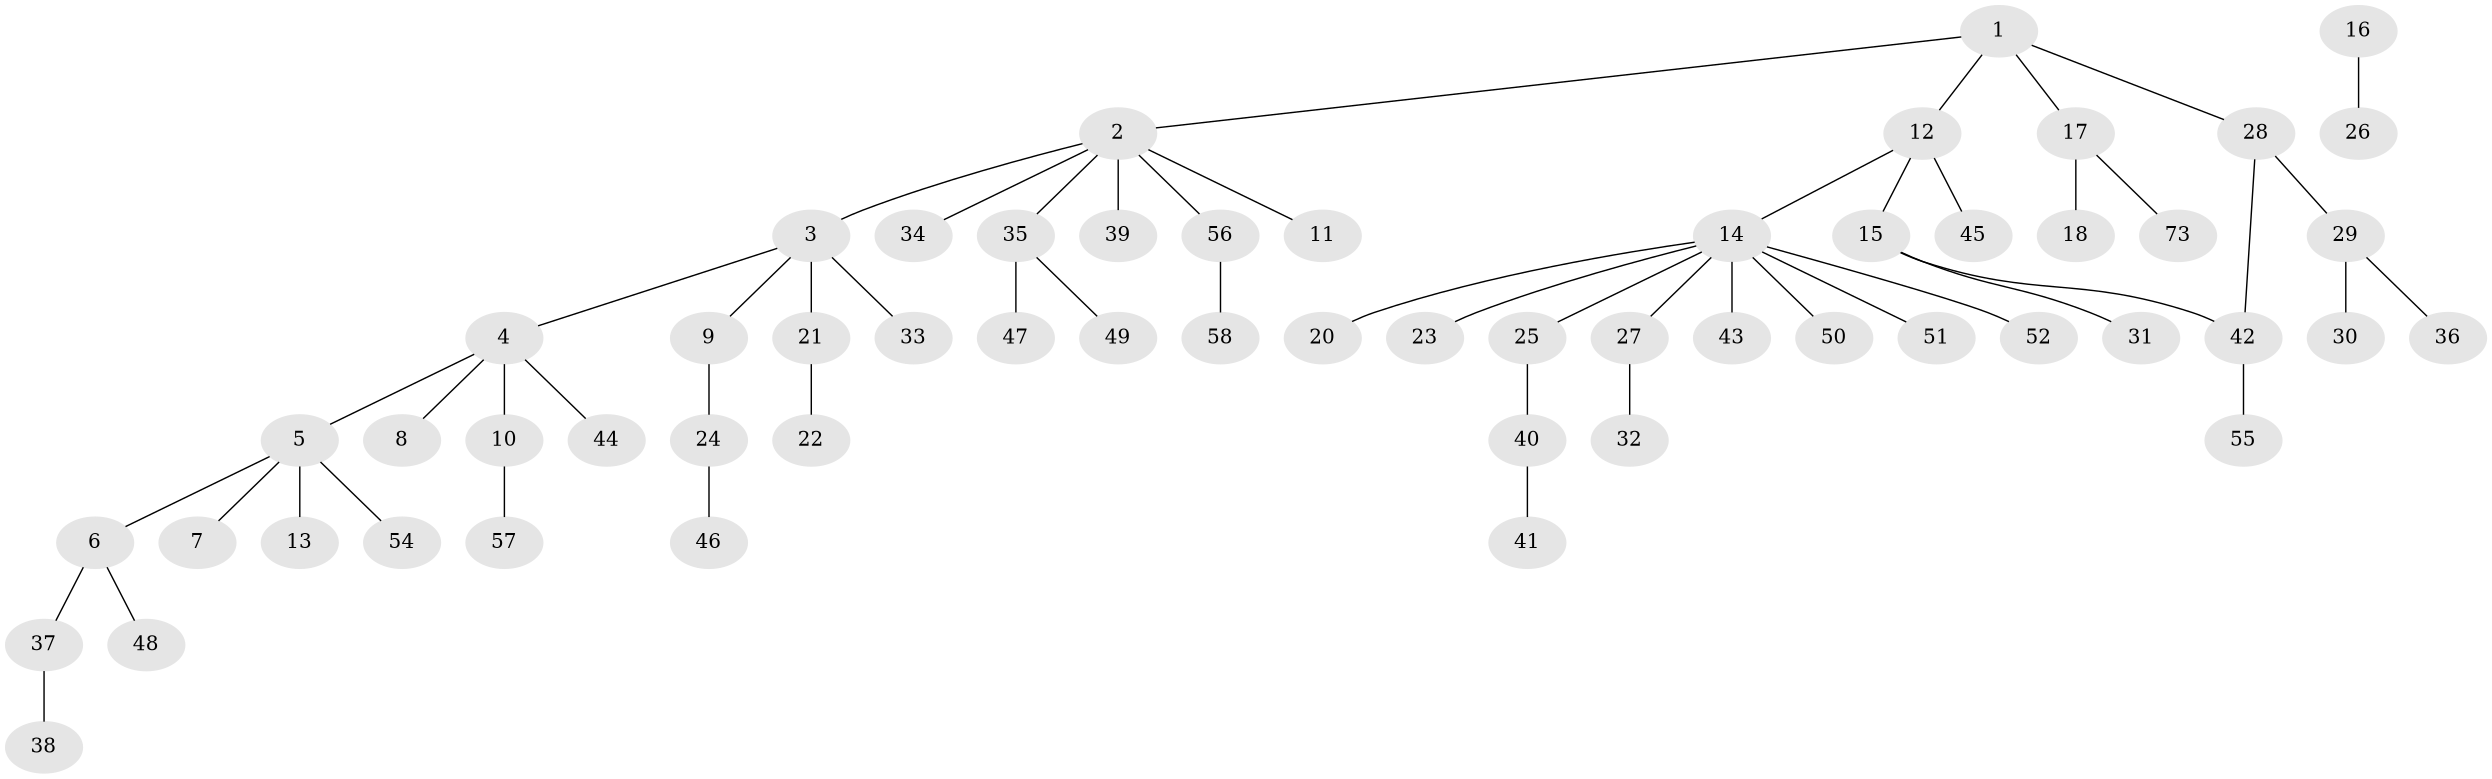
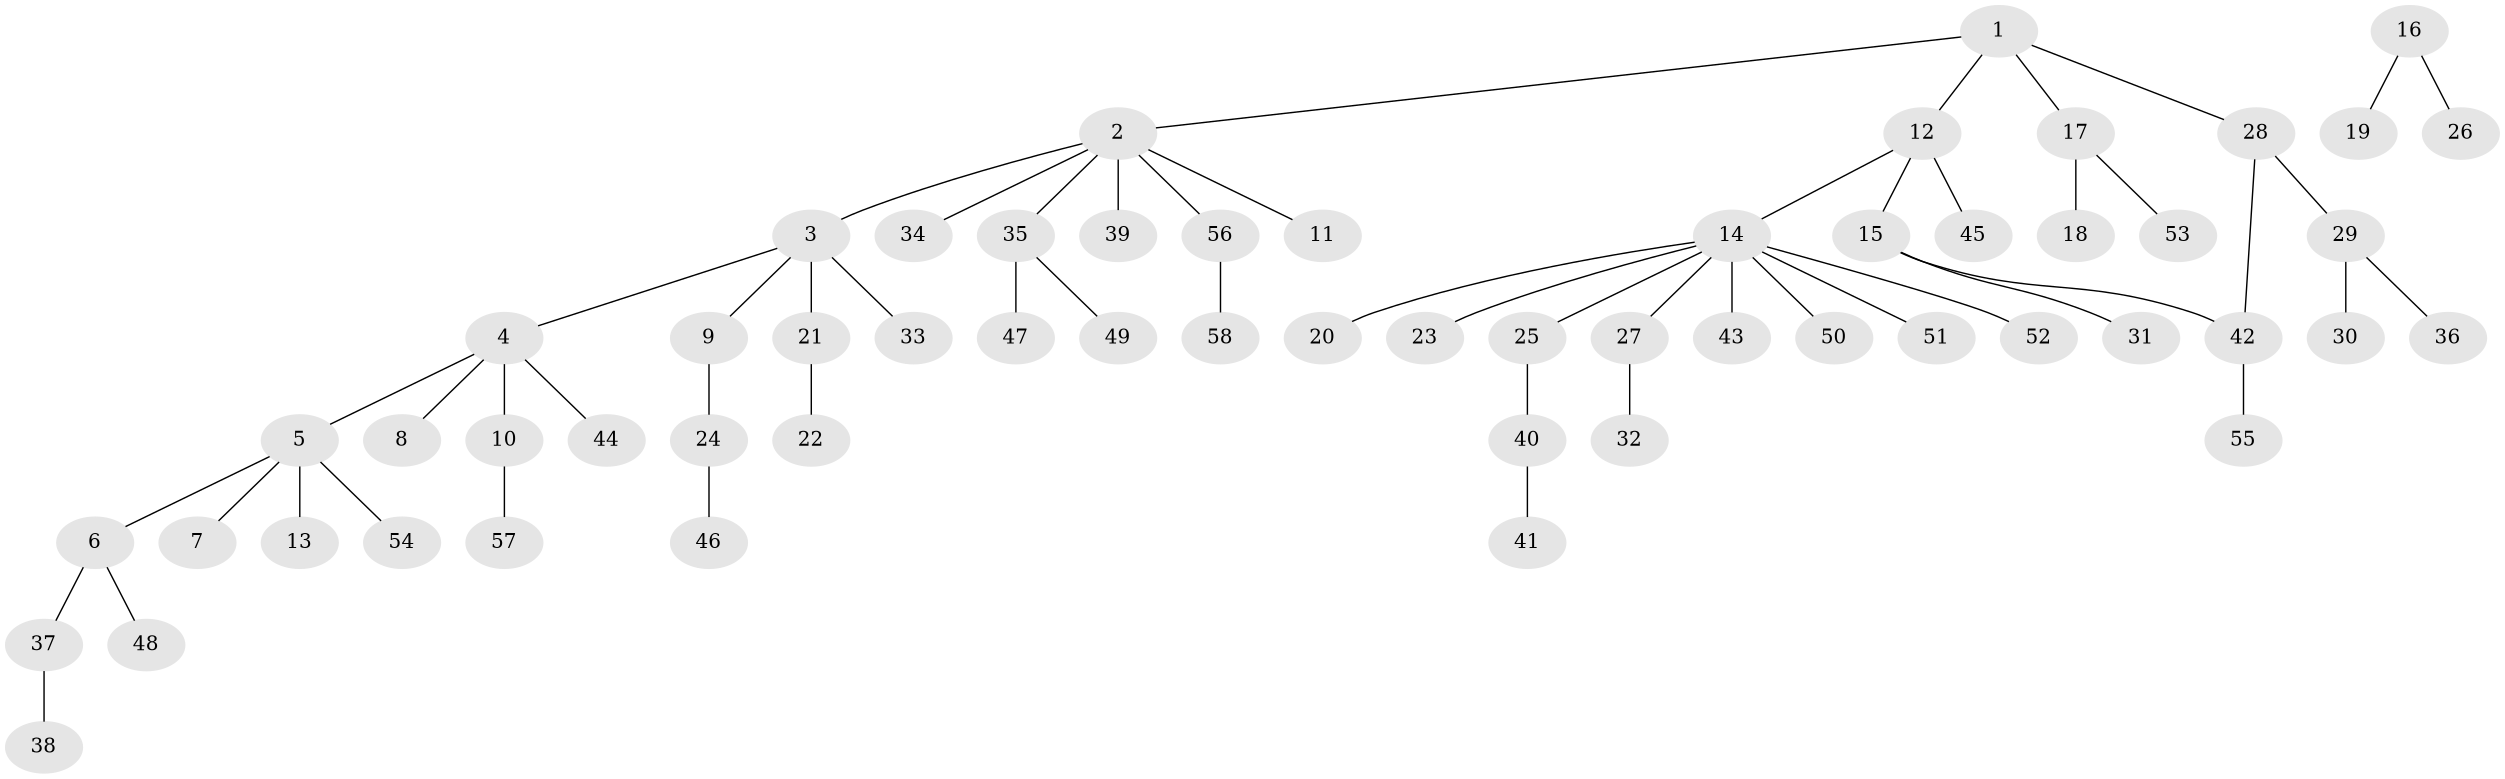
node "19": added
node "73": label "73" -> "53"
